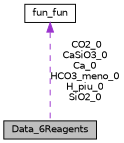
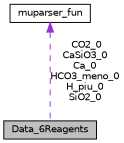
node "fun_fun": label "fun_fun" -> "muparser_fun"
